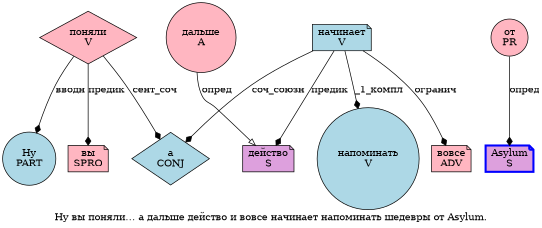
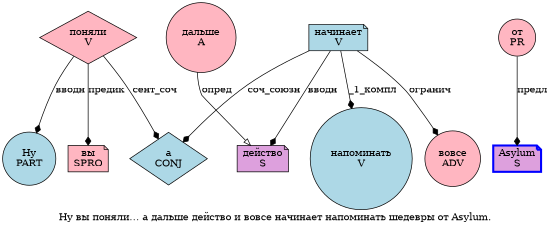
edge "начинает V" -> "действо S": label "предик" -> "вводн"
edge "от PR" -> "Asylum S": label "опред" -> "предл"
node "вовсе ADV": shape note -> circle
